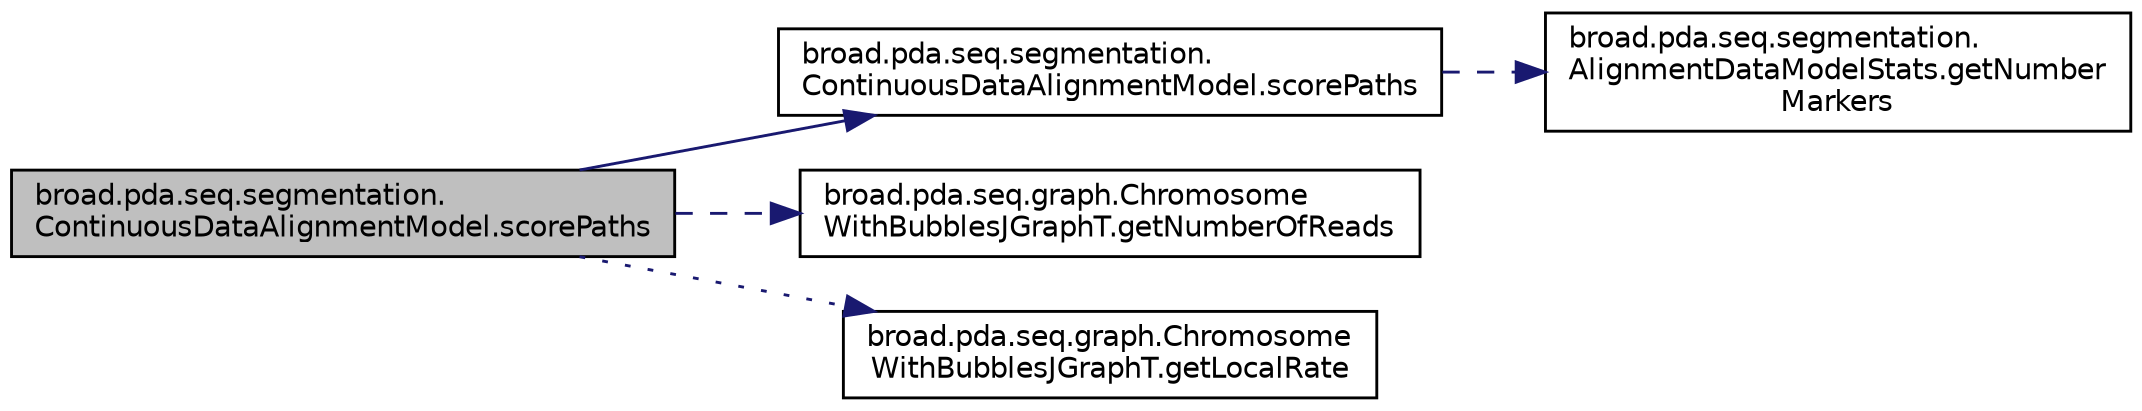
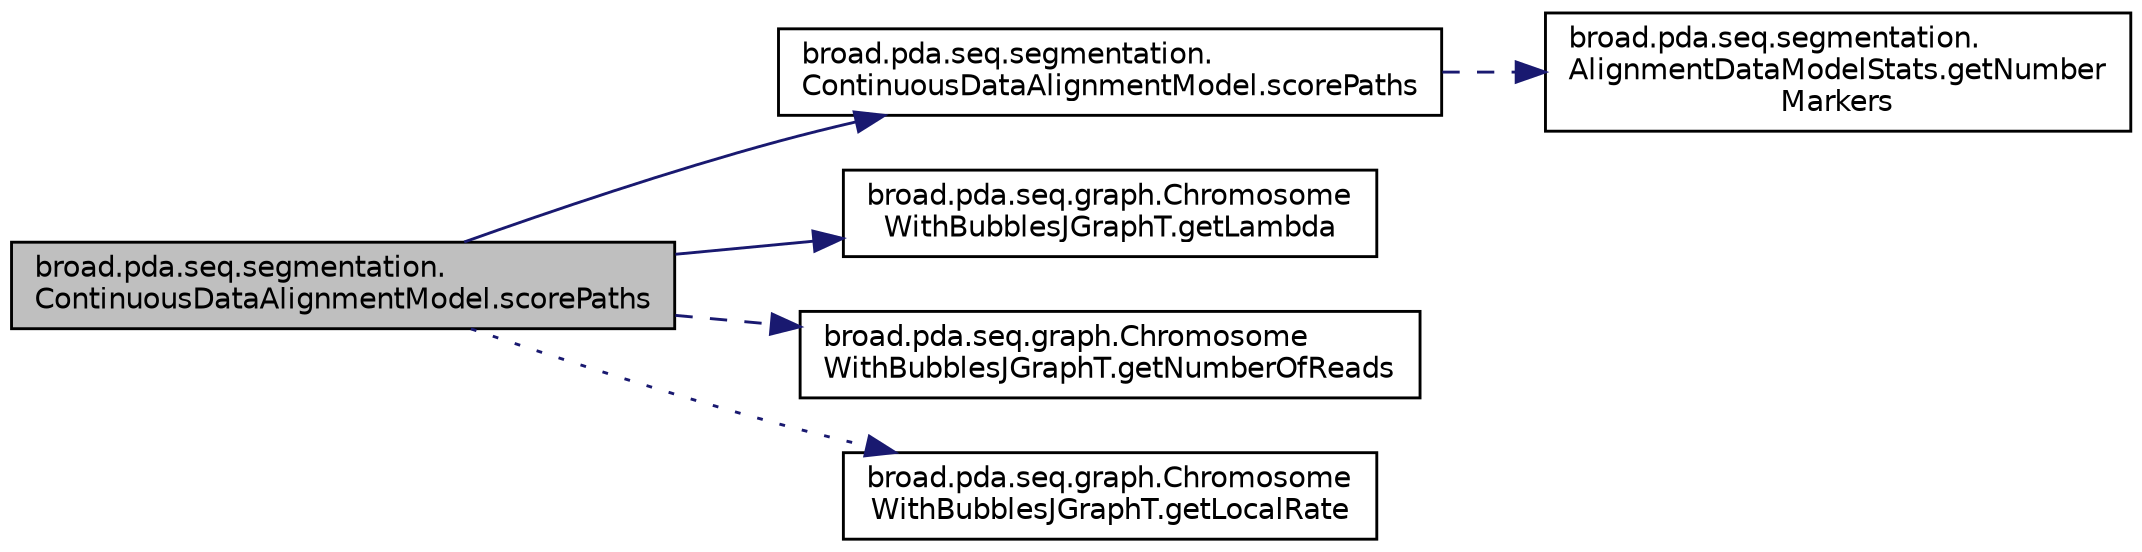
node "broad.pda.seq.graph.Chromosome WithBubblesJGraphT.getLambda": added
